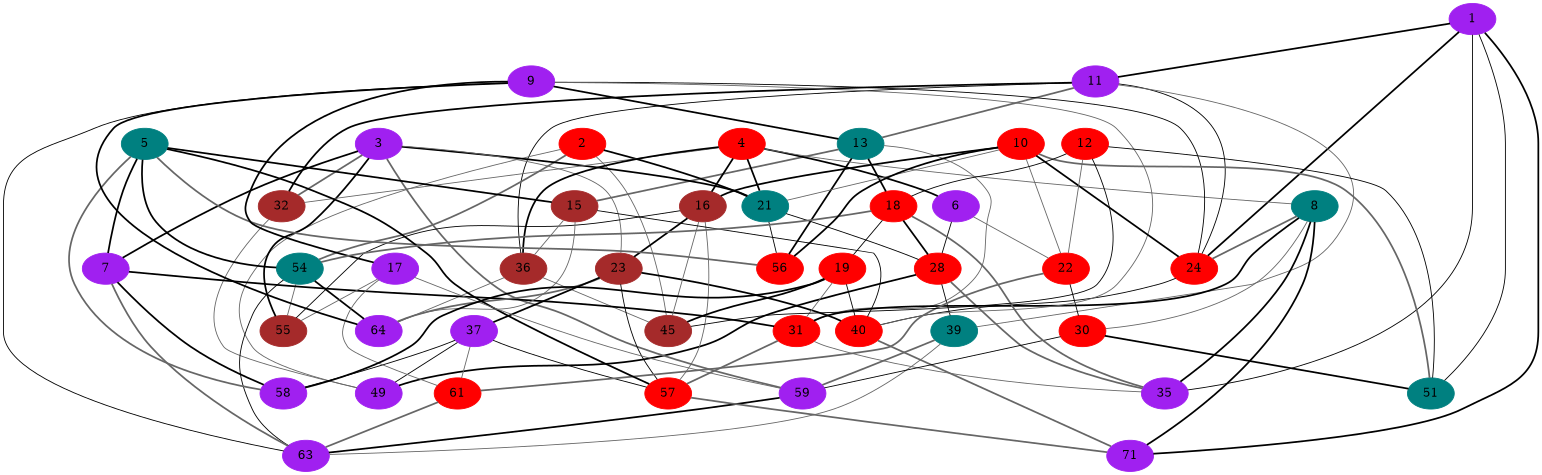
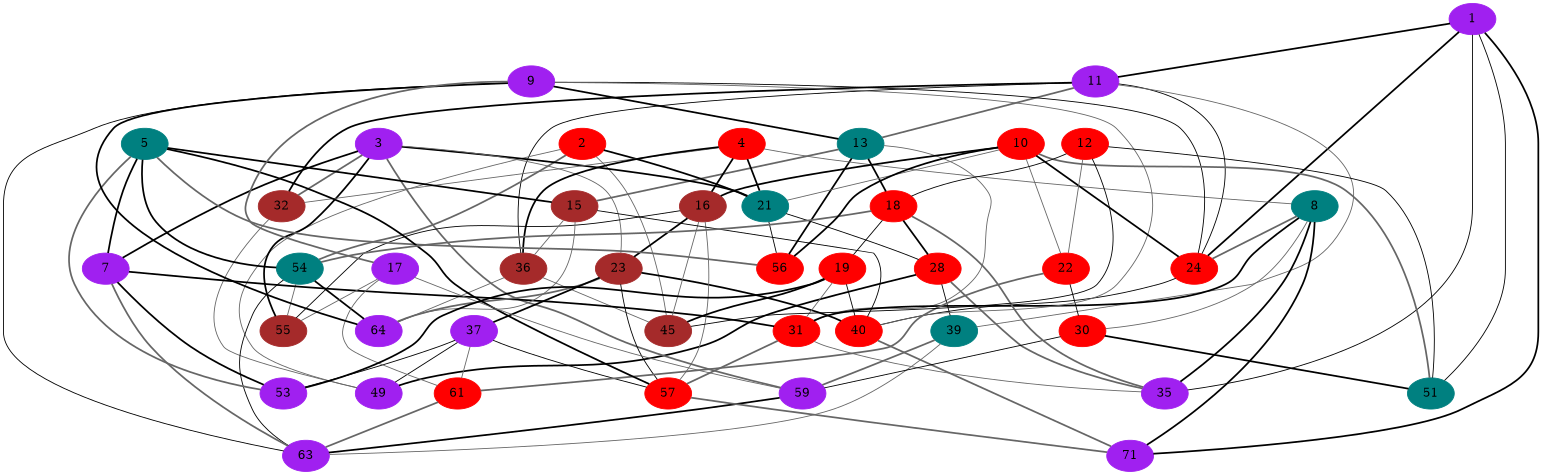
edge "9" -- "17": color black -> gray40
node "6": removed
node "58": label "58" -> "53"
